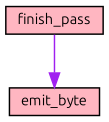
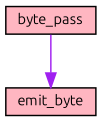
node "finish_pass": label "finish_pass" -> "byte_pass"
